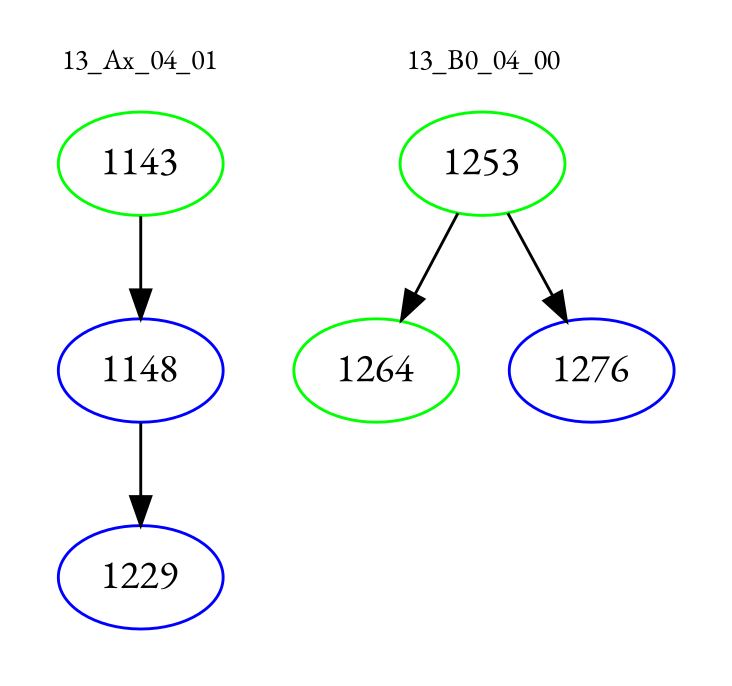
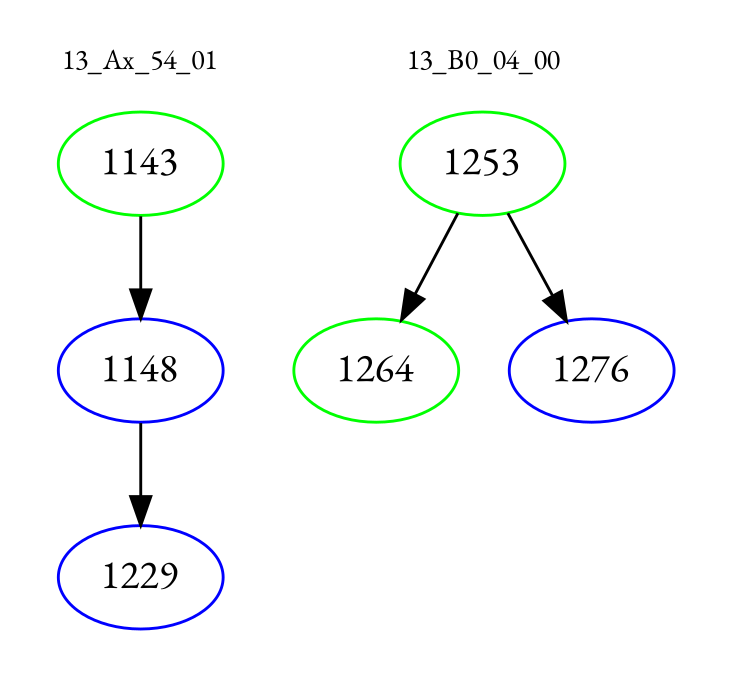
cluster "13_Ax_04_01": label "13_Ax_04_01" -> "13_Ax_54_01"
